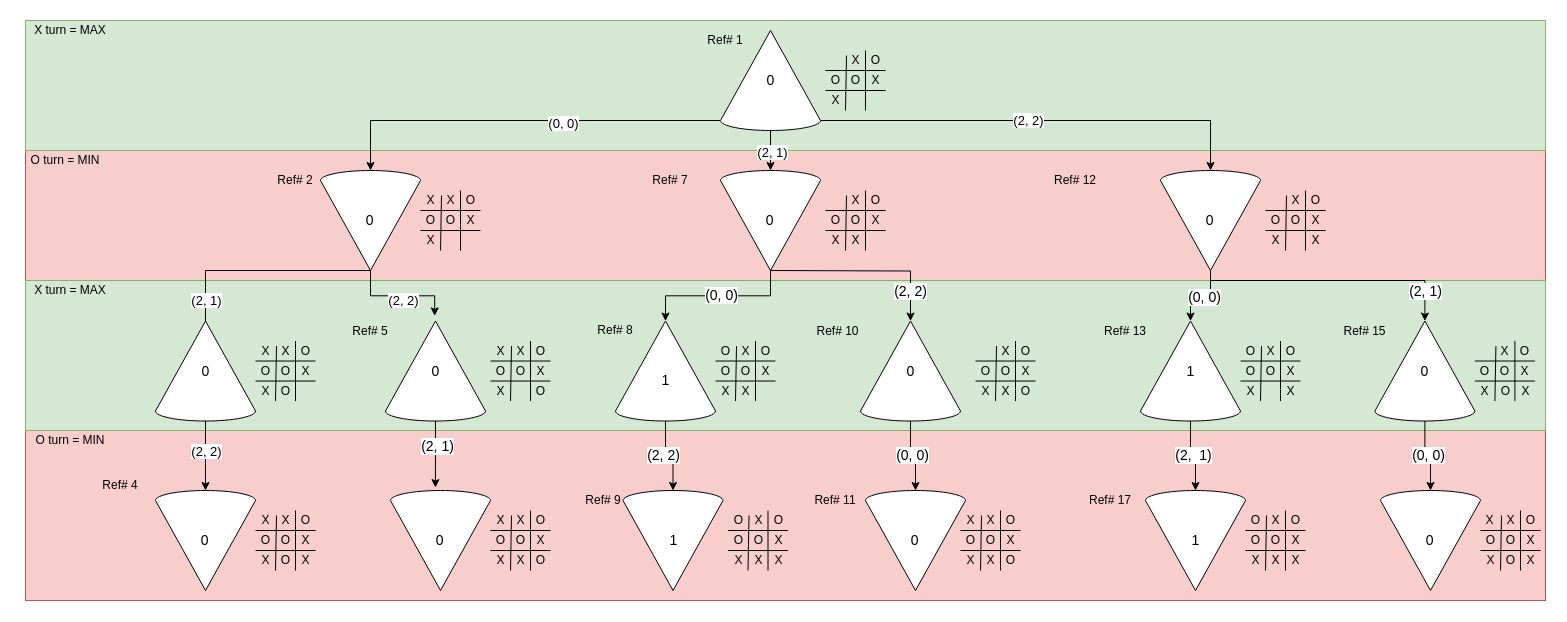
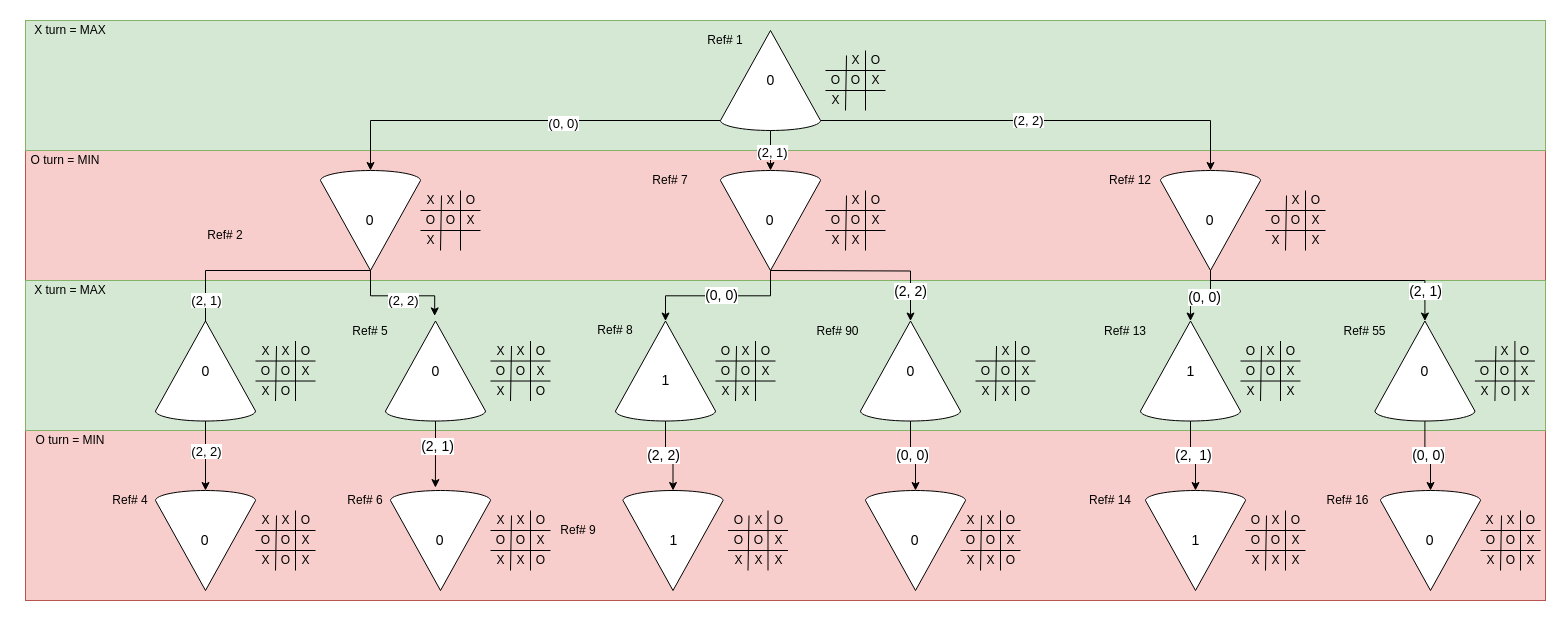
node "Ref# 2": moved (296, 181) -> (226, 236)
node "Ref# 12": moved (1076, 181) -> (1131, 181)
node "Ref# 10": label "Ref# 10" -> "Ref# 90"
node "Ref# 15": label "Ref# 15" -> "Ref# 55"
node "Ref# 4": moved (121, 486) -> (131, 501)
node "Ref# 6": added
node "Ref# 9": moved (603, 501) -> (578, 531)
node "Ref# 11": removed
node "Ref# 17": label "Ref# 17" -> "Ref# 14"
node "Ref# 16": added
